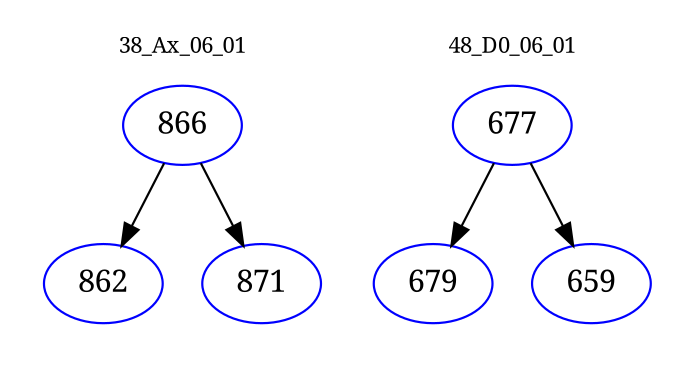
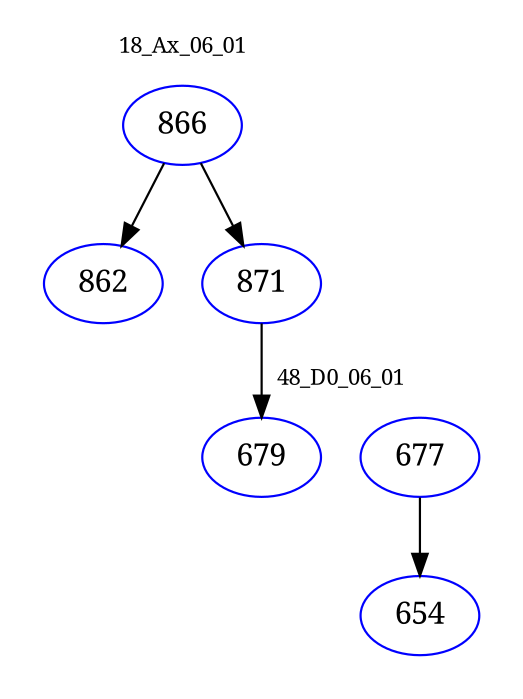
cluster "38_Ax_06_01": label "38_Ax_06_01" -> "18_Ax_06_01"
edge "677" -> "679": now "871" -> "679"
node "659": label "659" -> "654"
